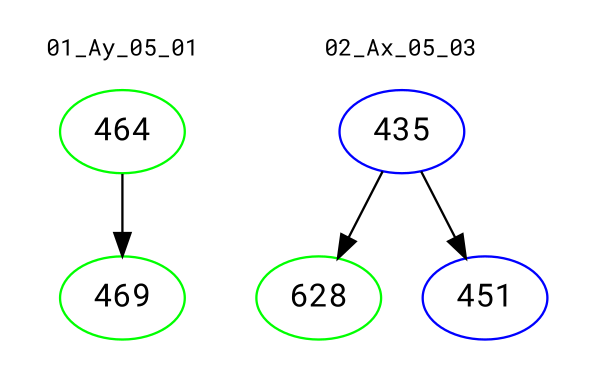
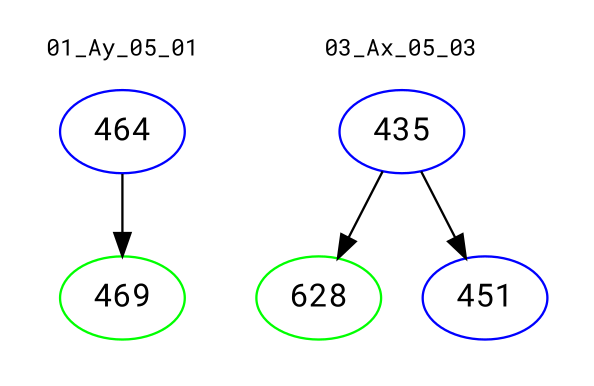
cluster "02_Ax_05_03": label "02_Ax_05_03" -> "03_Ax_05_03"
node "464": color green -> blue
